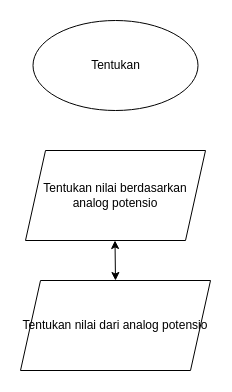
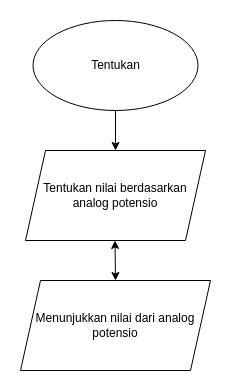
edge "Tentukan" -> "Tentukan nilai berdasarkan analog potensio": added
node "Tentukan nilai dari analog potensio": label "Tentukan nilai dari analog potensio" -> "Menunjukkan nilai dari analog potensio"
